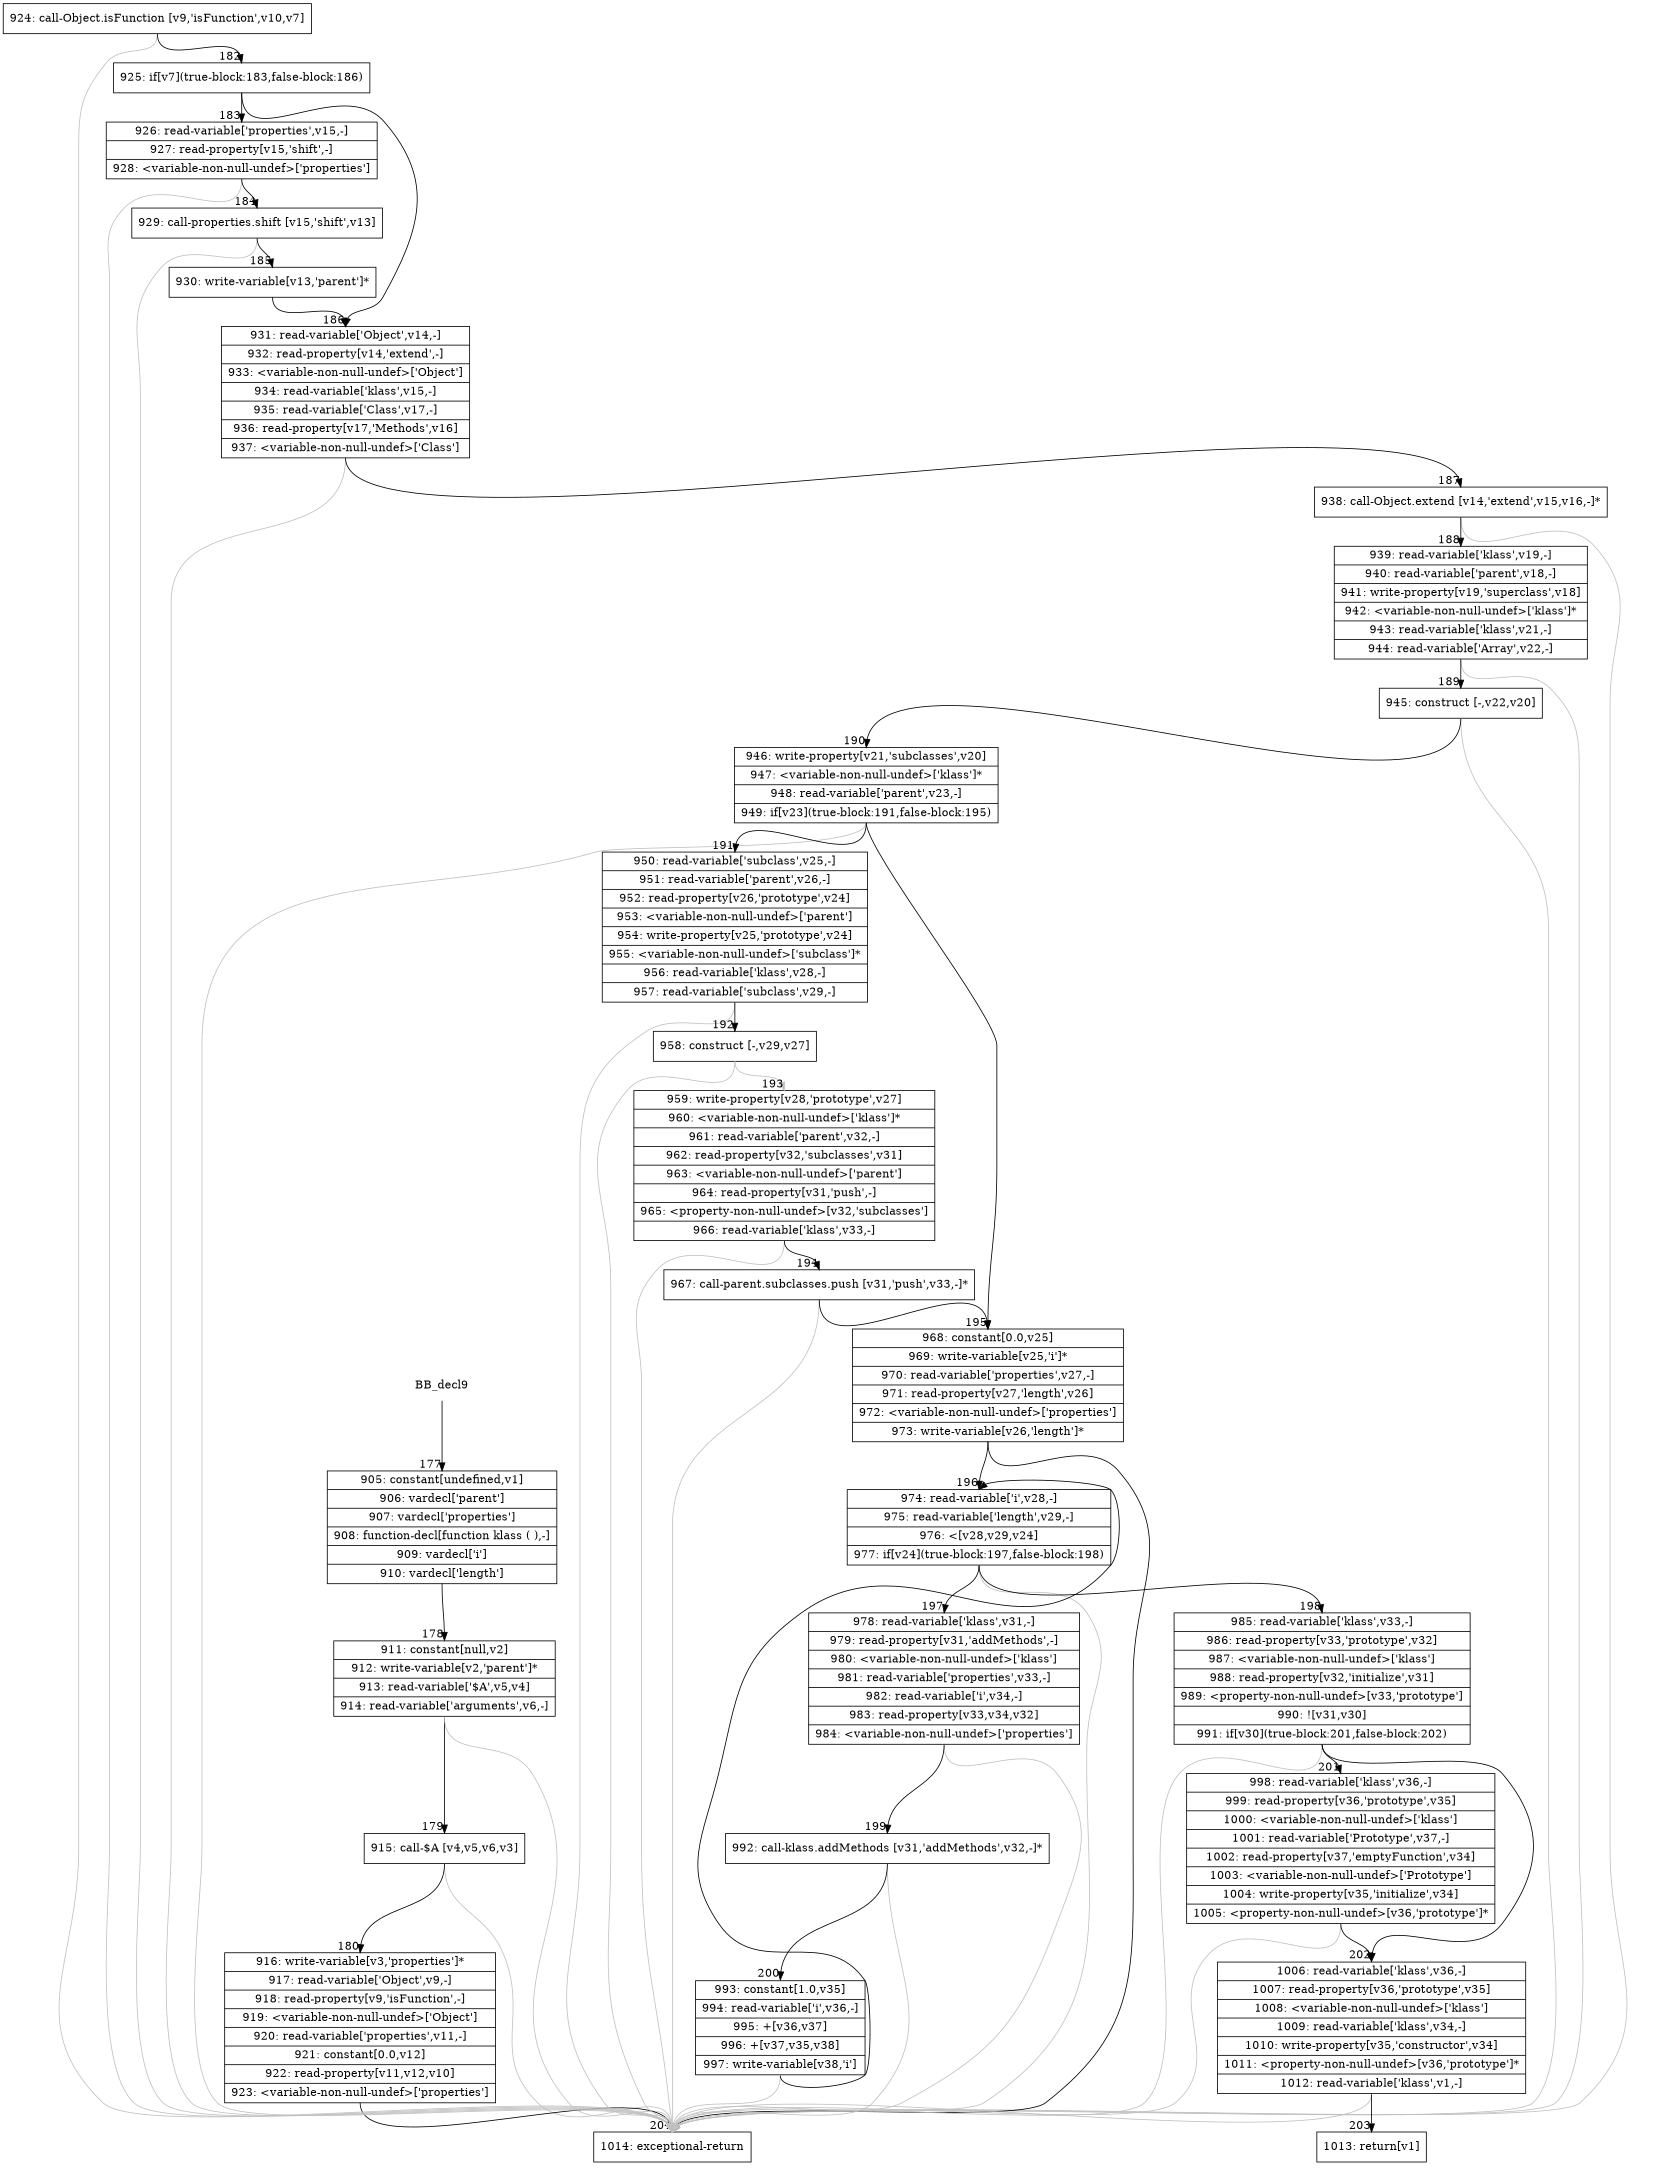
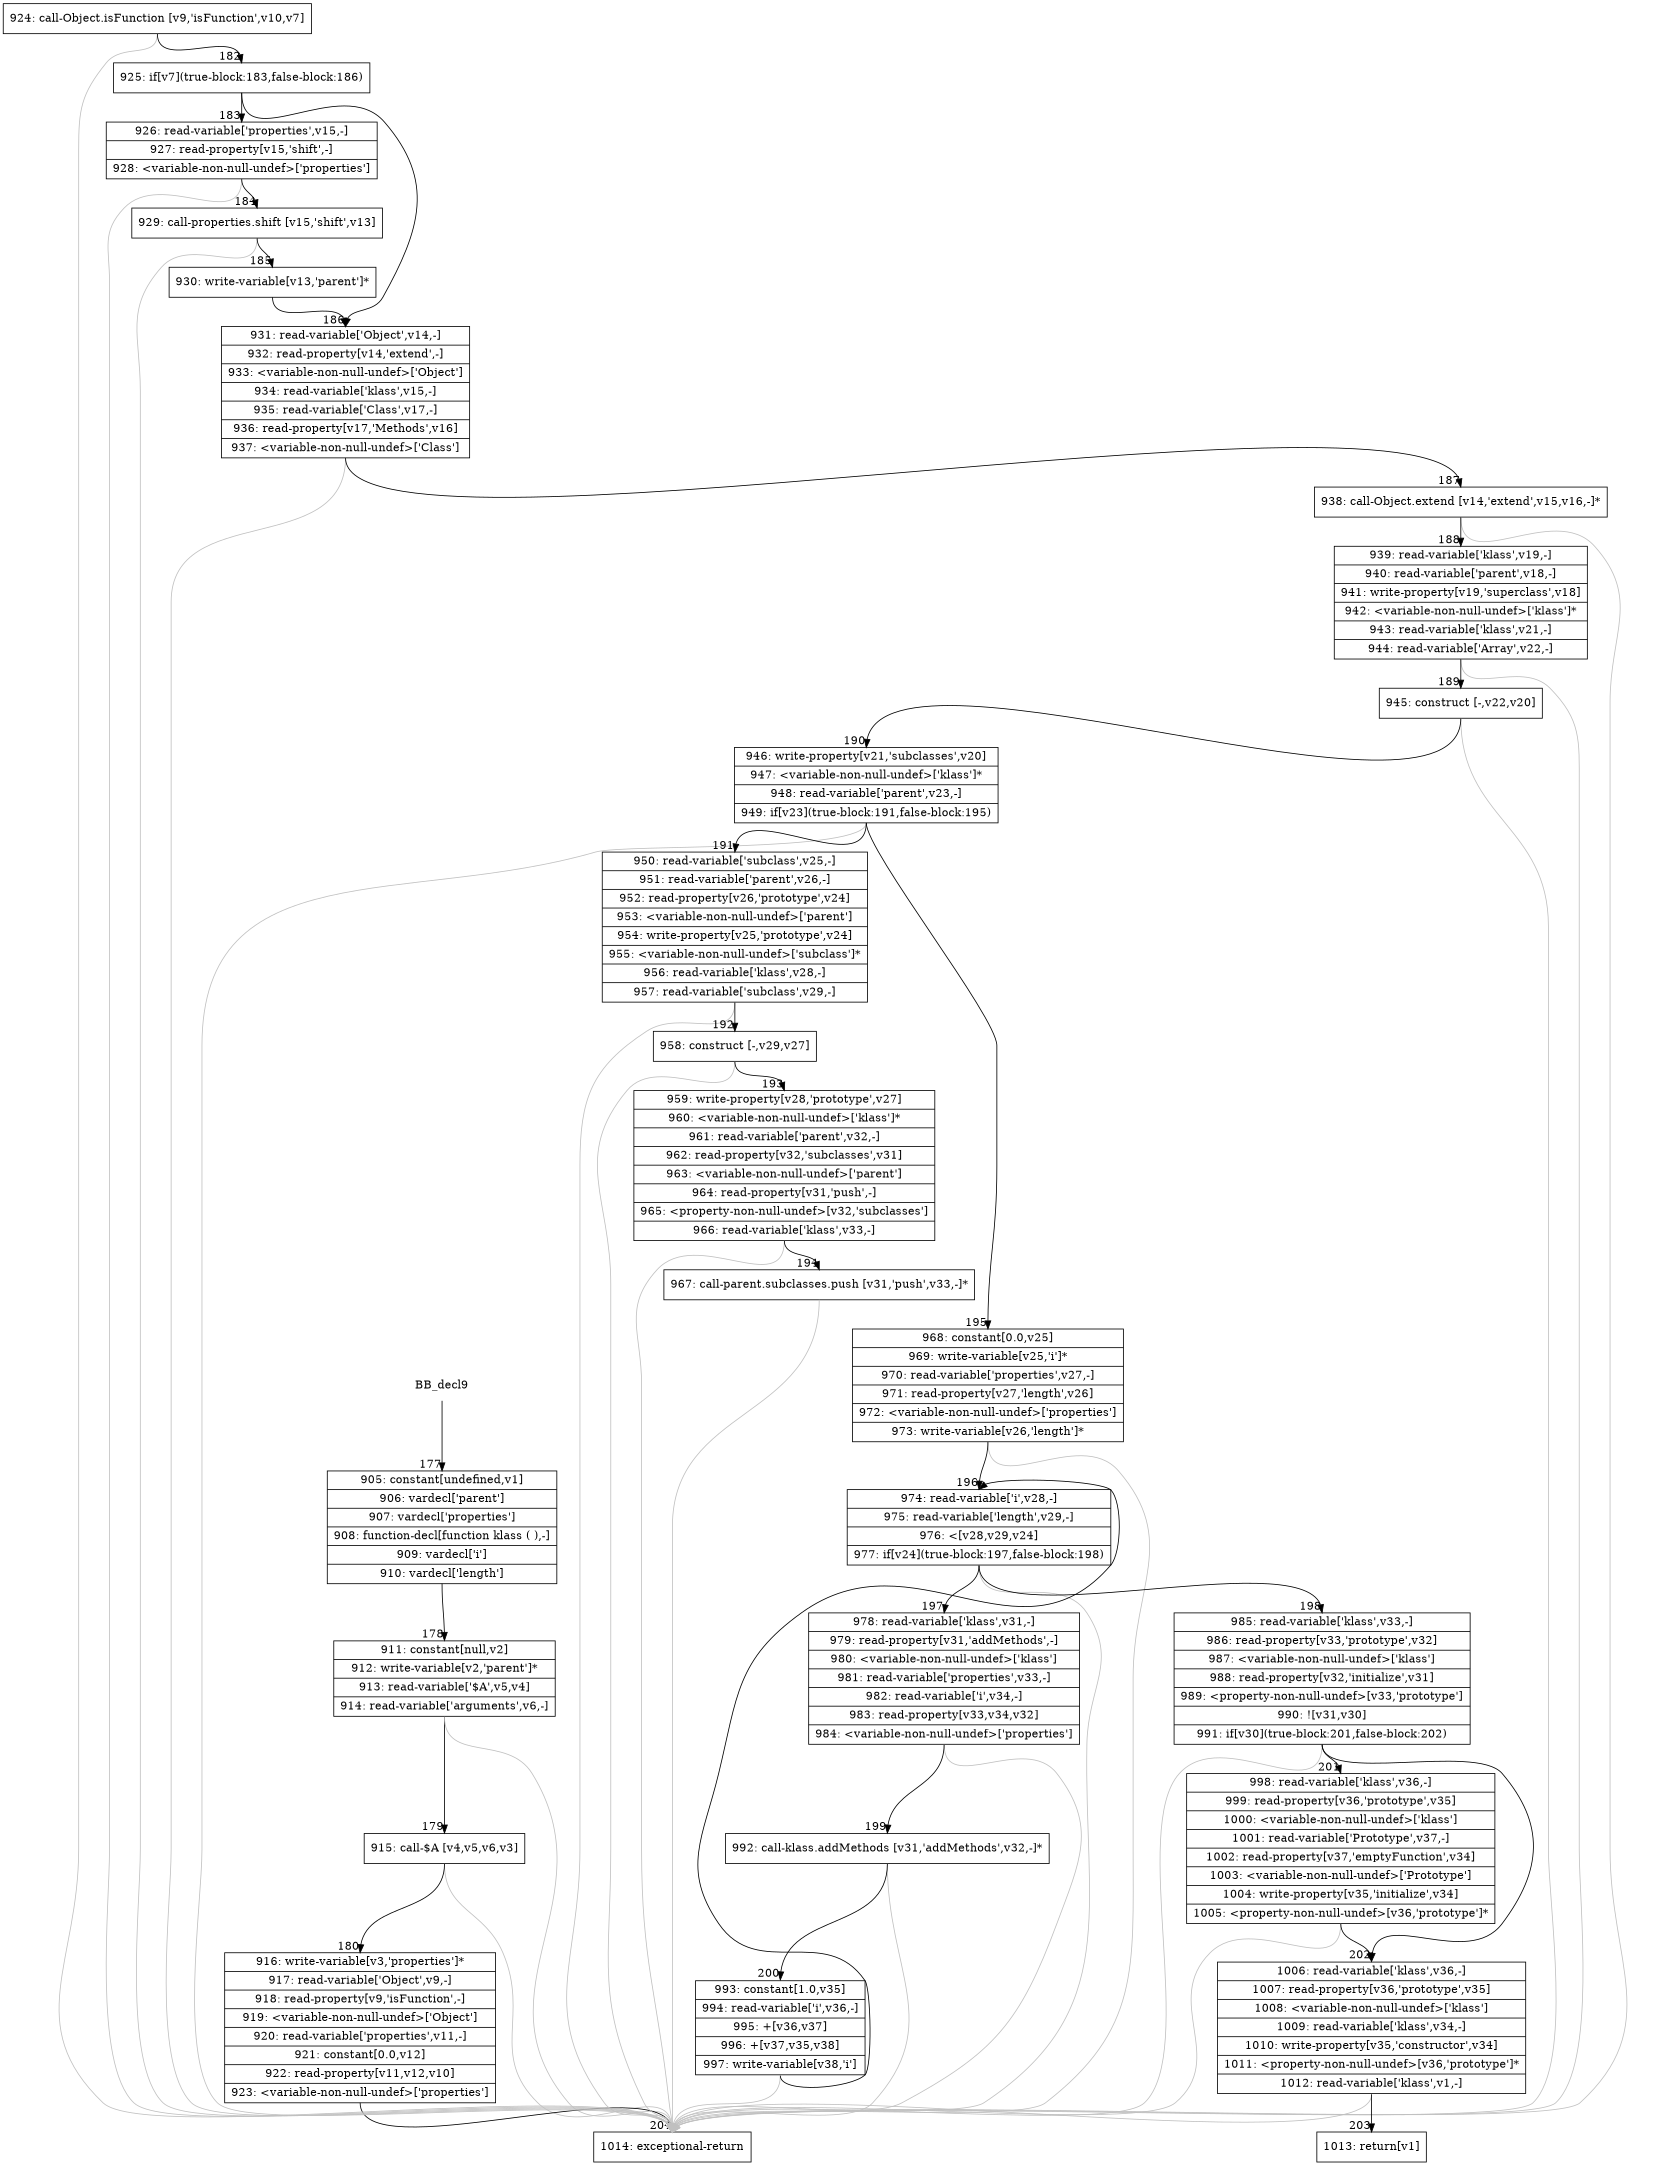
edge "958: construct [-,v29,v27]" -> "959: write-property[v28,'prototype',v27]": color gray -> black
edge "967: call-parent.subclasses.push [v31,'push',v33,-]*" -> "968: constant[0.0,v25]": removed
edge "968: constant[0.0,v25]" -> "1014: exceptional-return": color black -> gray
